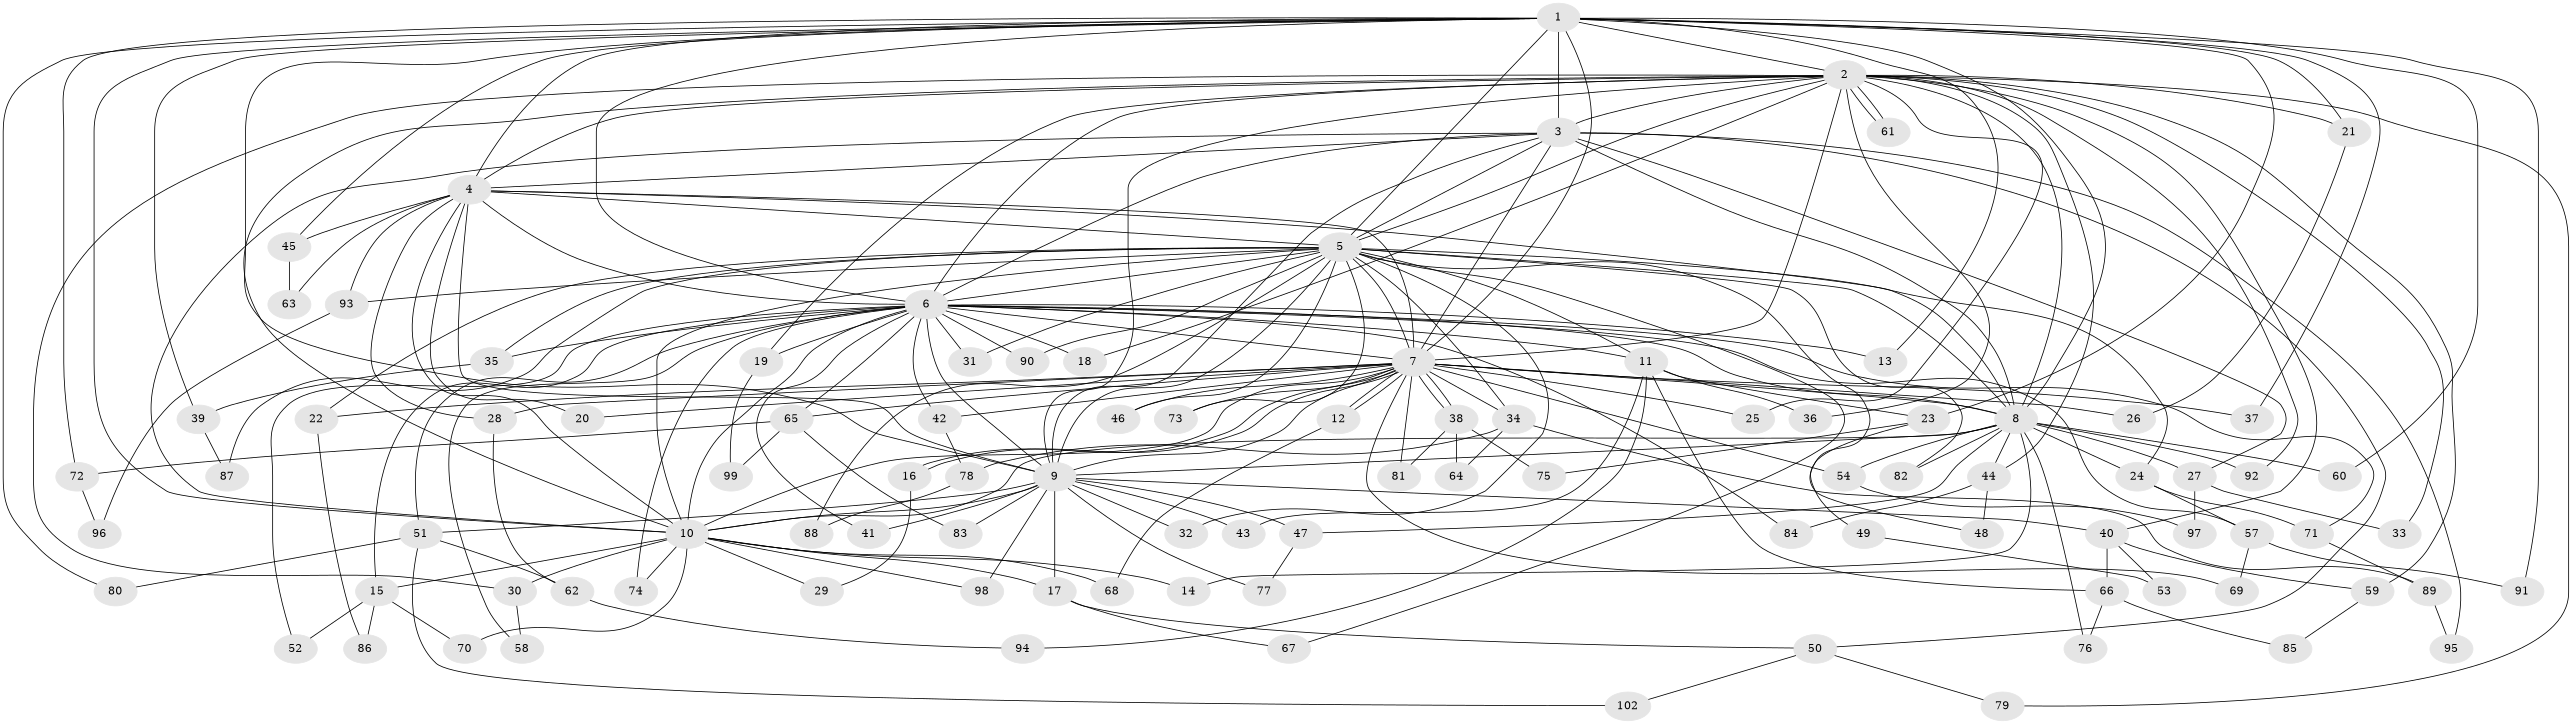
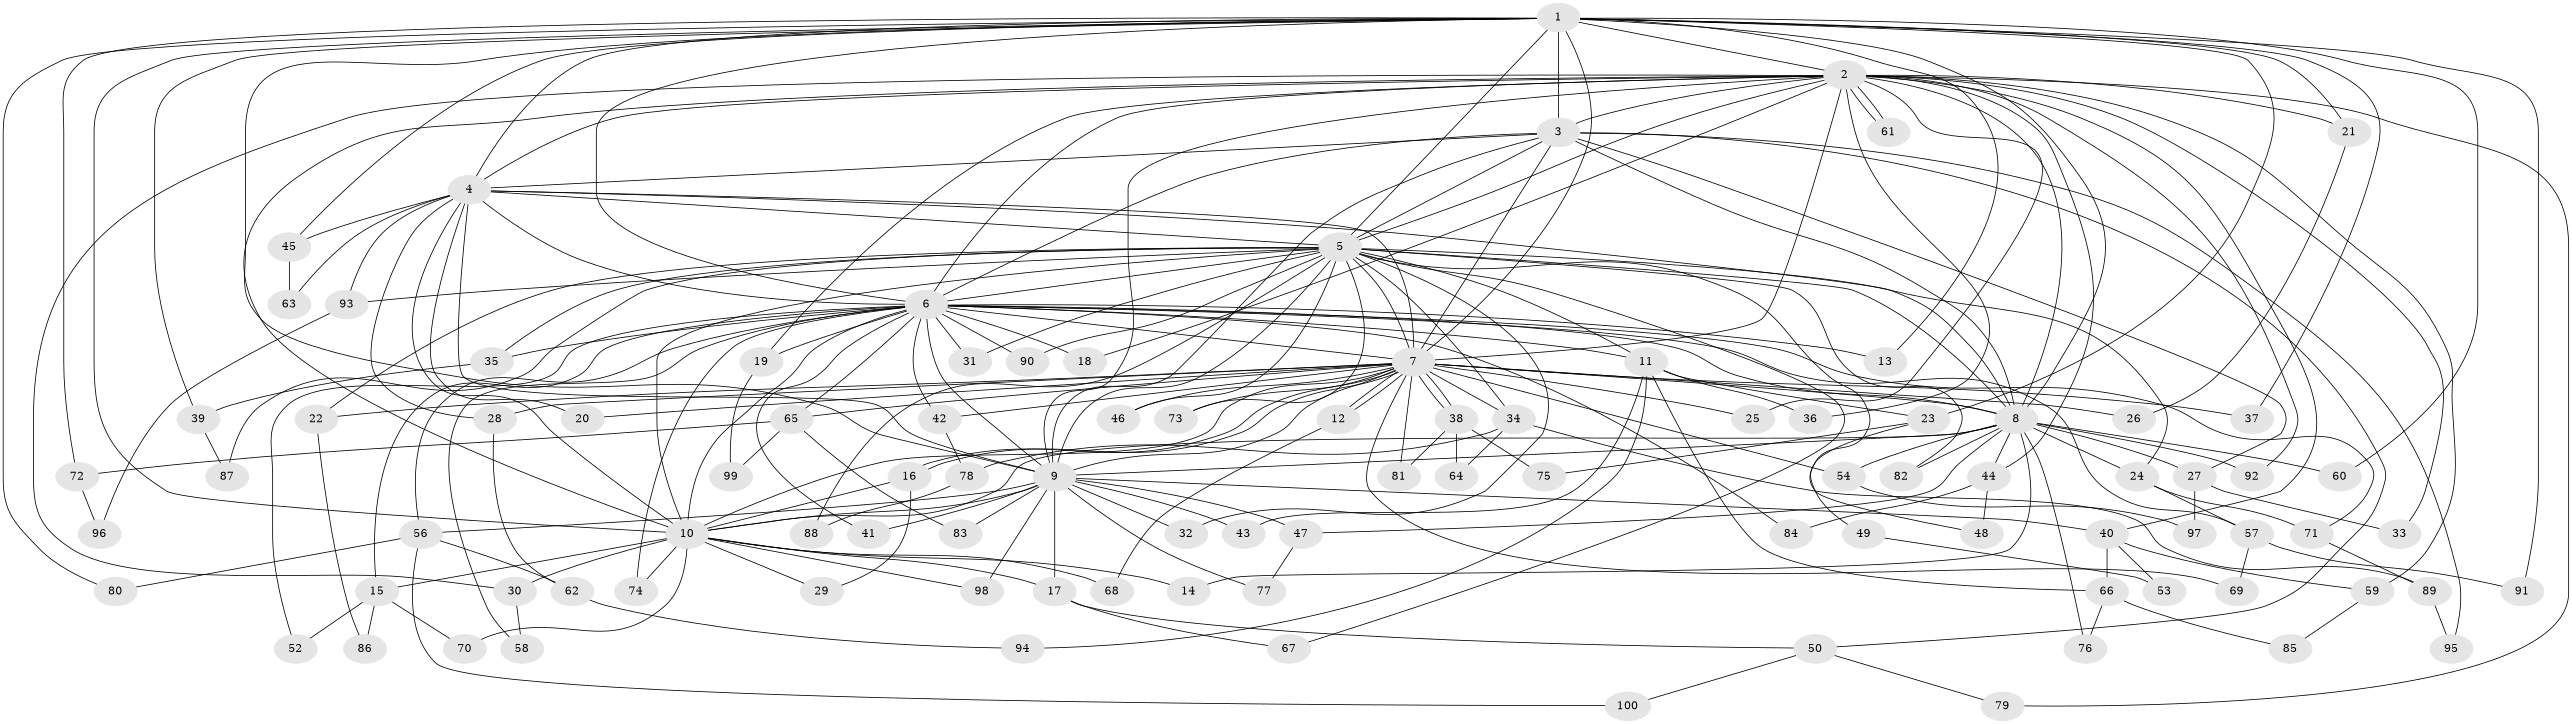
edge "3" -- "10": now "16" -- "10"
node "51": label "51" -> "56"
node "102": label "102" -> "100"
